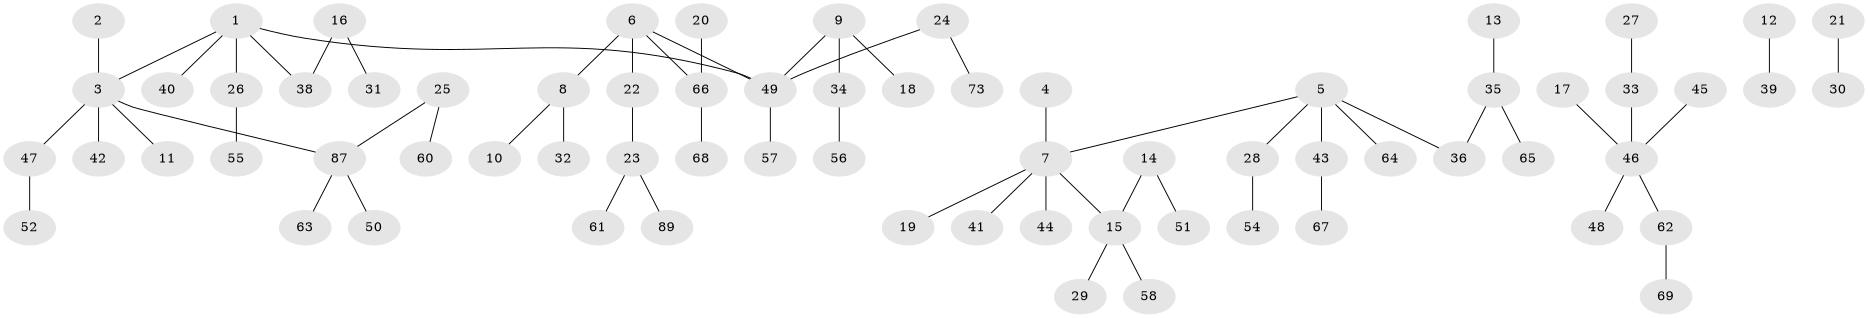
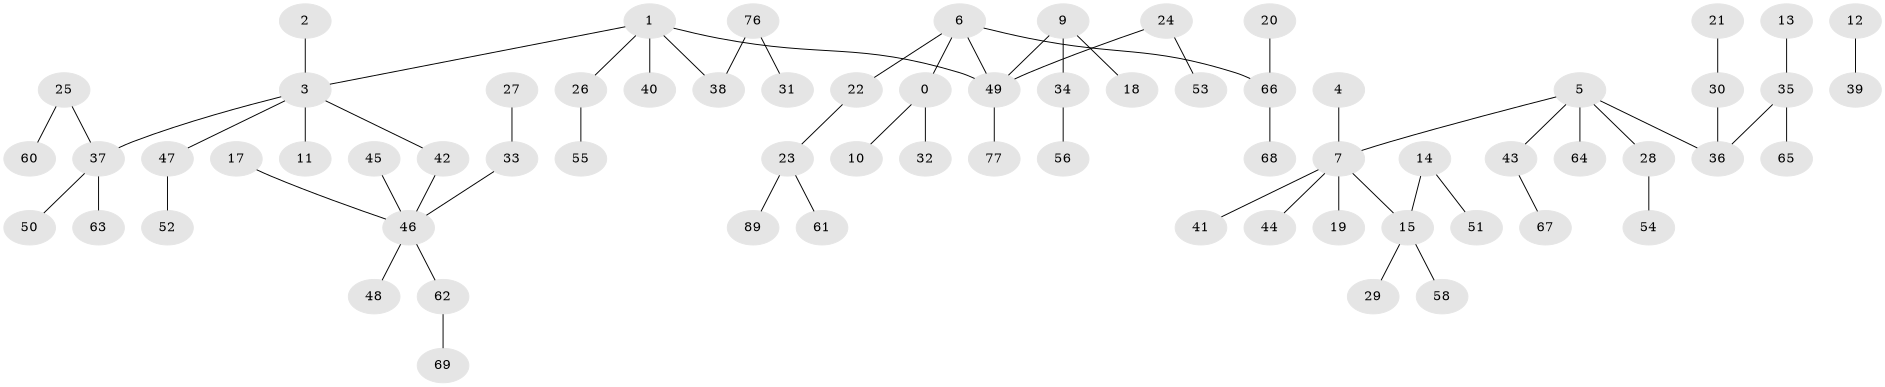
node "16": label "16" -> "76"
node "8": label "8" -> "0"
node "73": label "73" -> "53"
edge "30" -- "36": added
node "87": label "87" -> "37"
node "57": label "57" -> "77"
edge "42" -- "46": added
